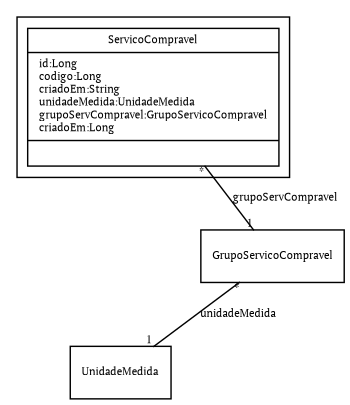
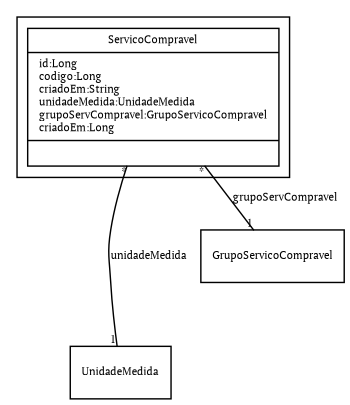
edge "GrupoServicoCompravel" -- "UnidadeMedida": now "ServicoCompravel" -- "UnidadeMedida"
